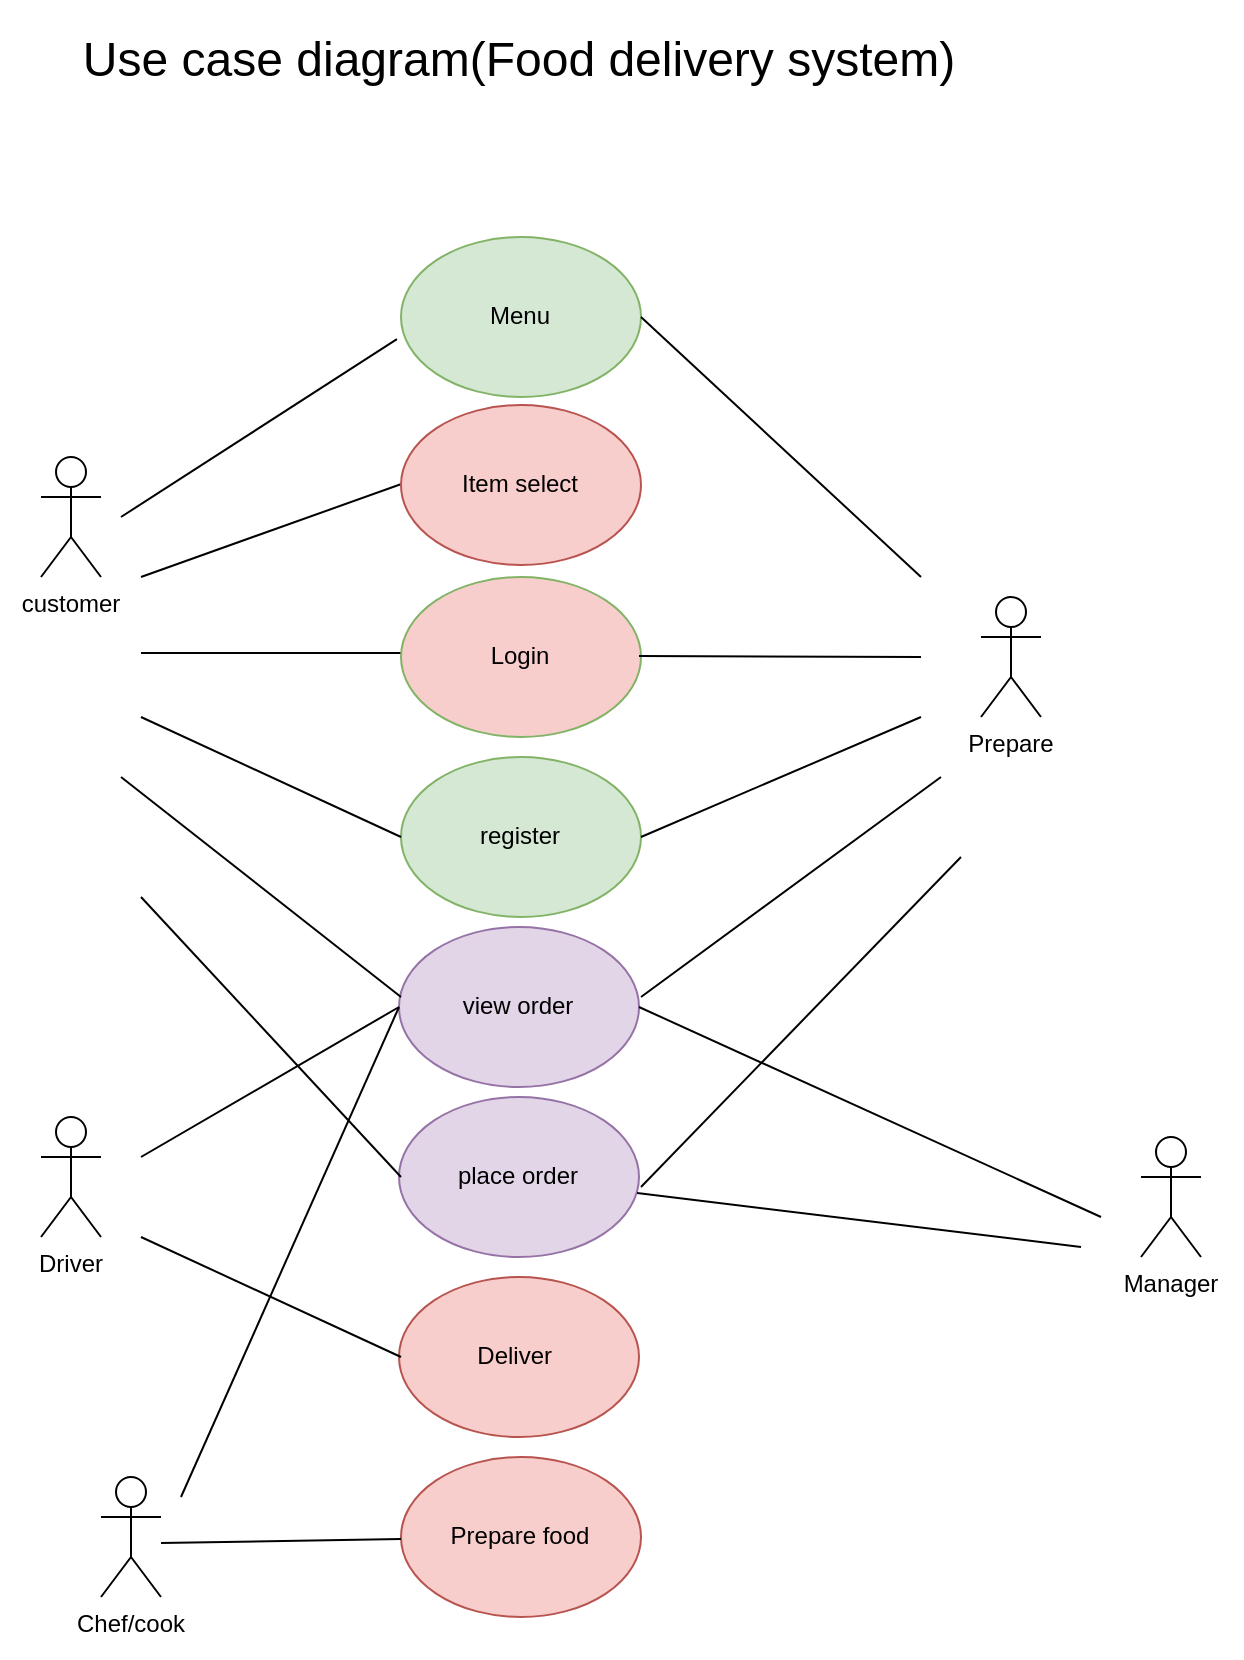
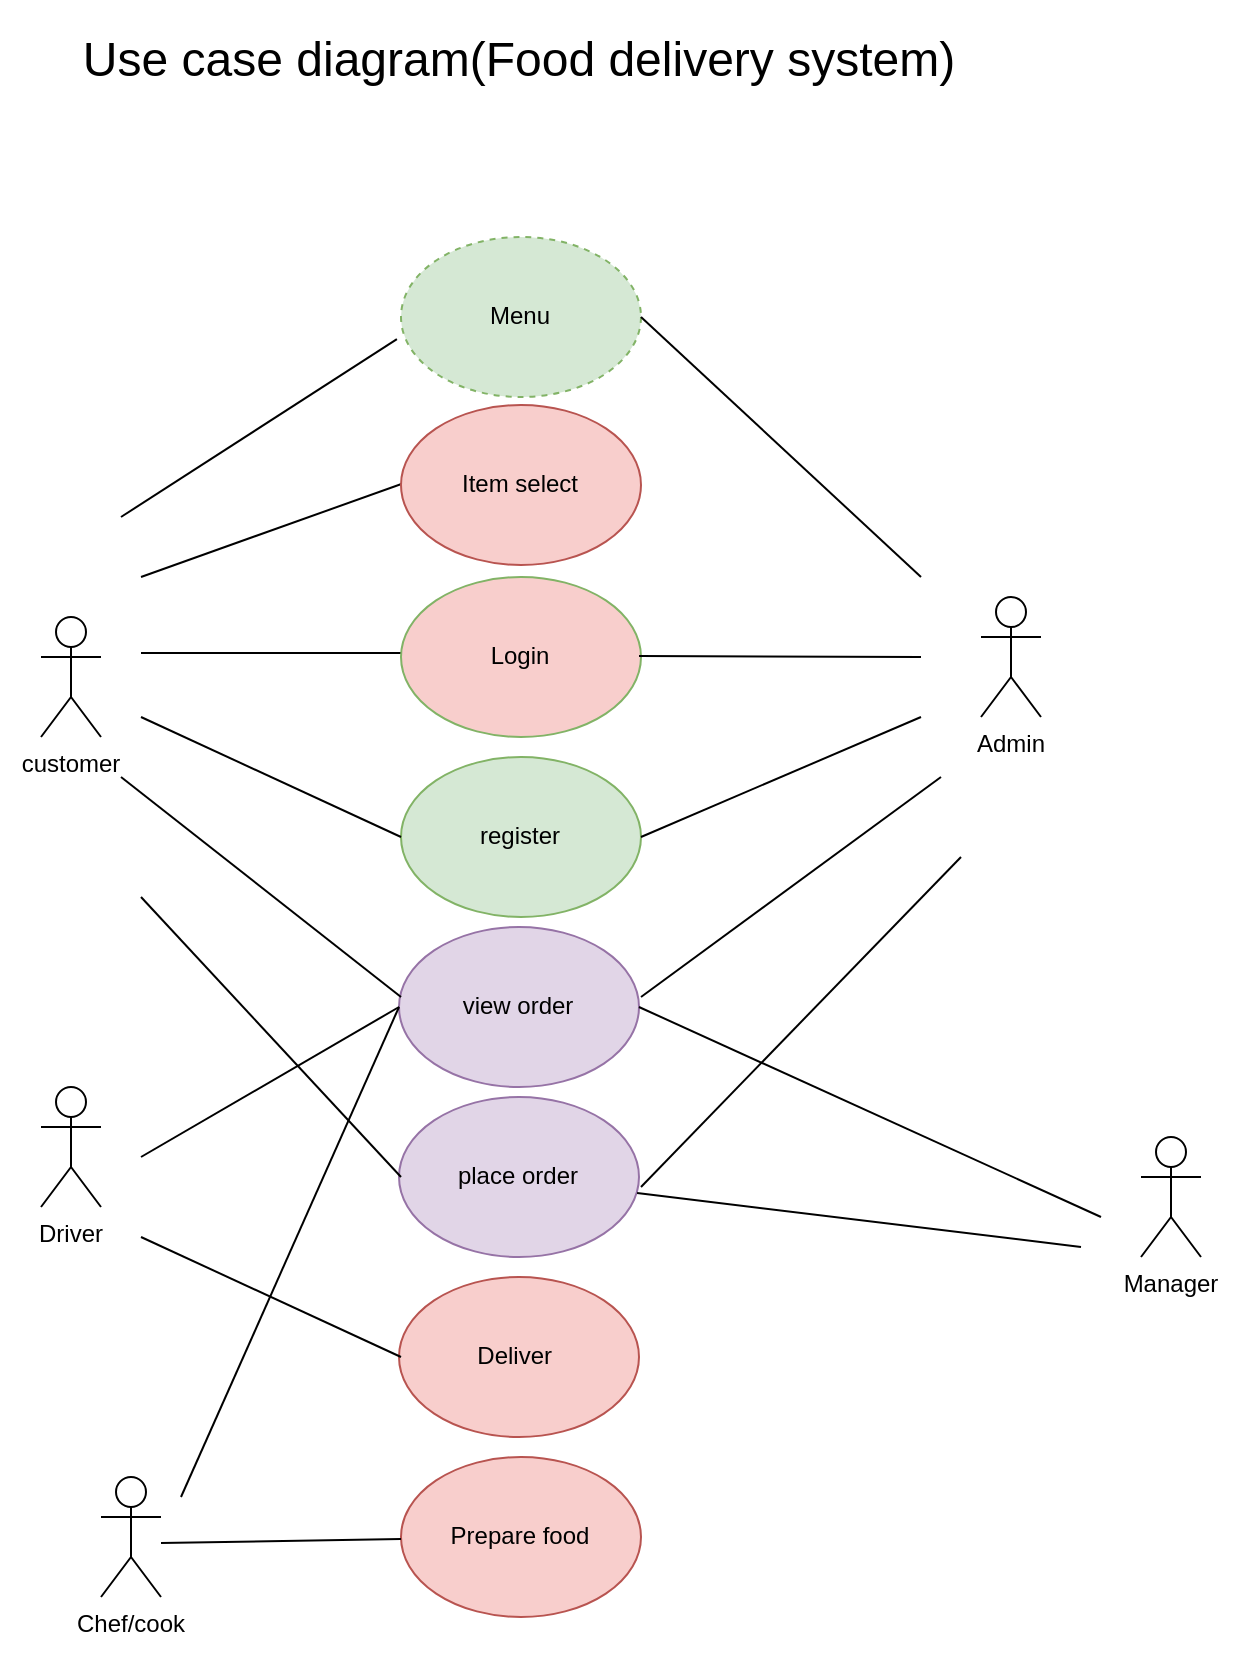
node "Menu": style solid -> dashed
node "customer": moved (71, 517) -> (71, 677)
node "Prepare": label "Prepare" -> "Admin"
node "Driver": moved (71, 1177) -> (71, 1147)
